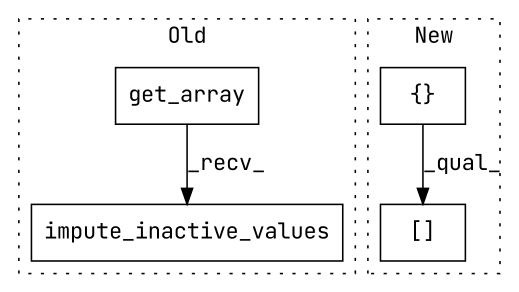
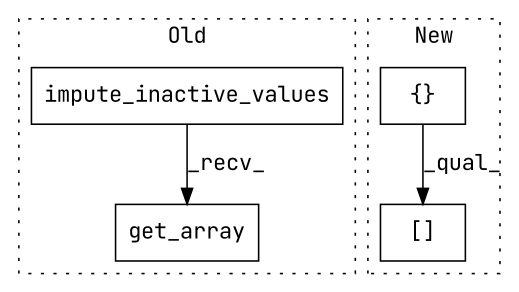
edge "get_array" -> "impute_inactive_values": reversed
